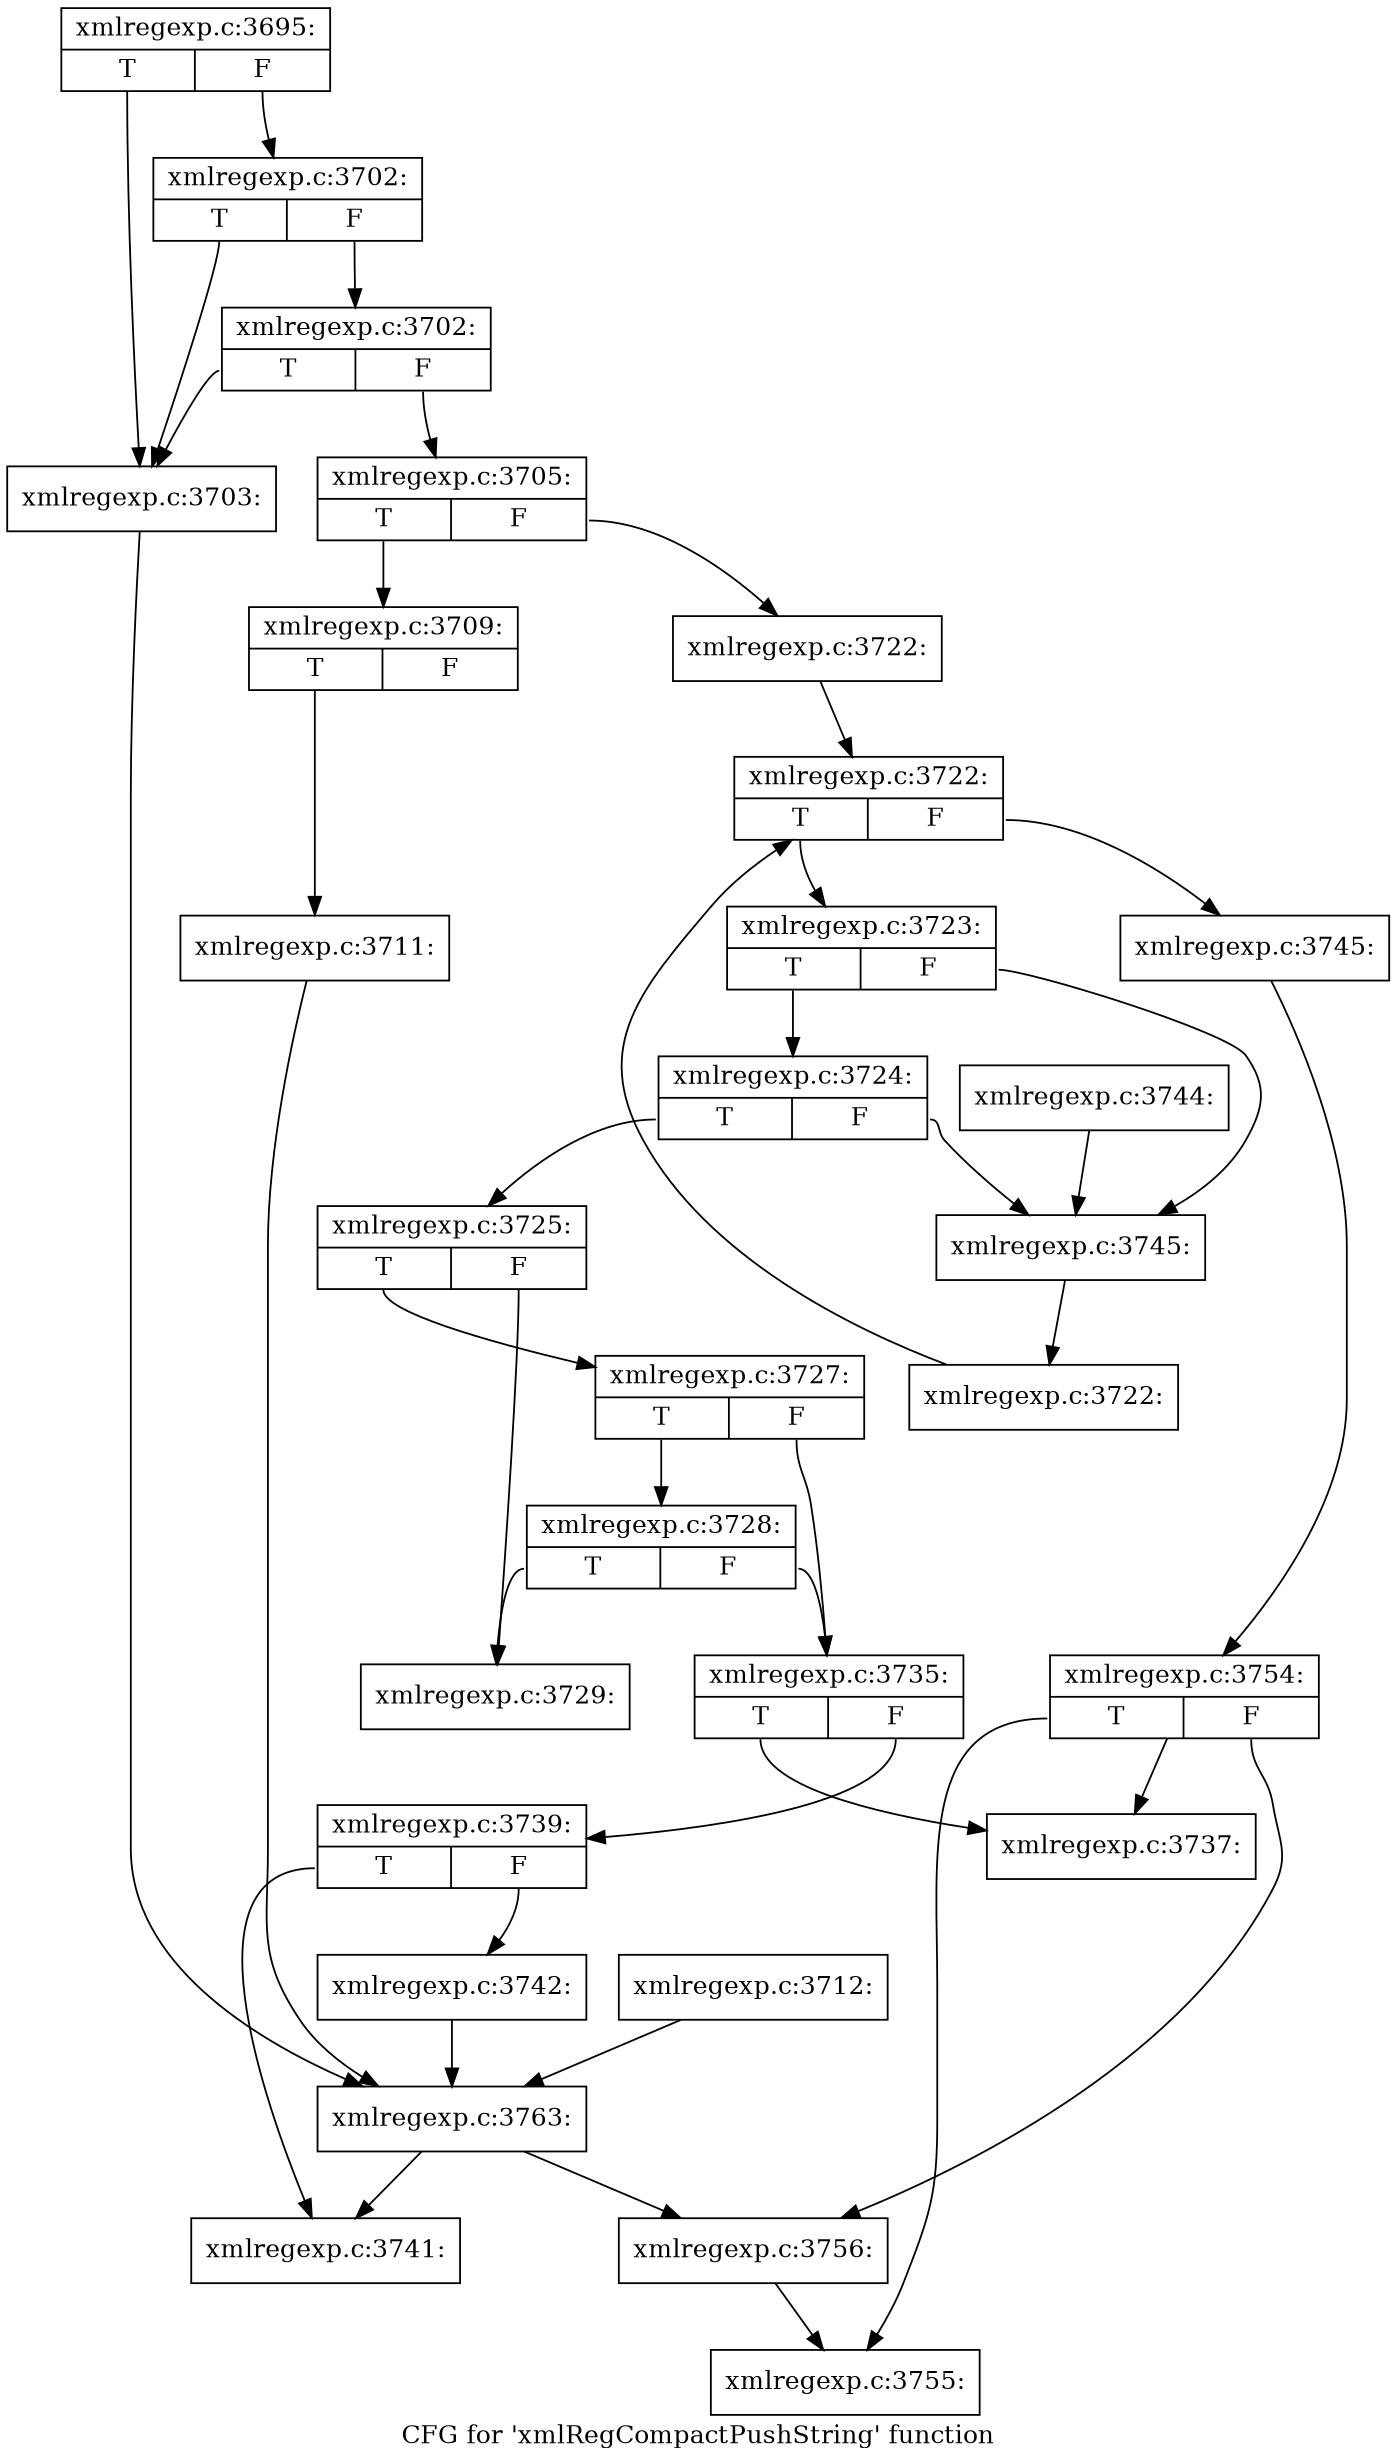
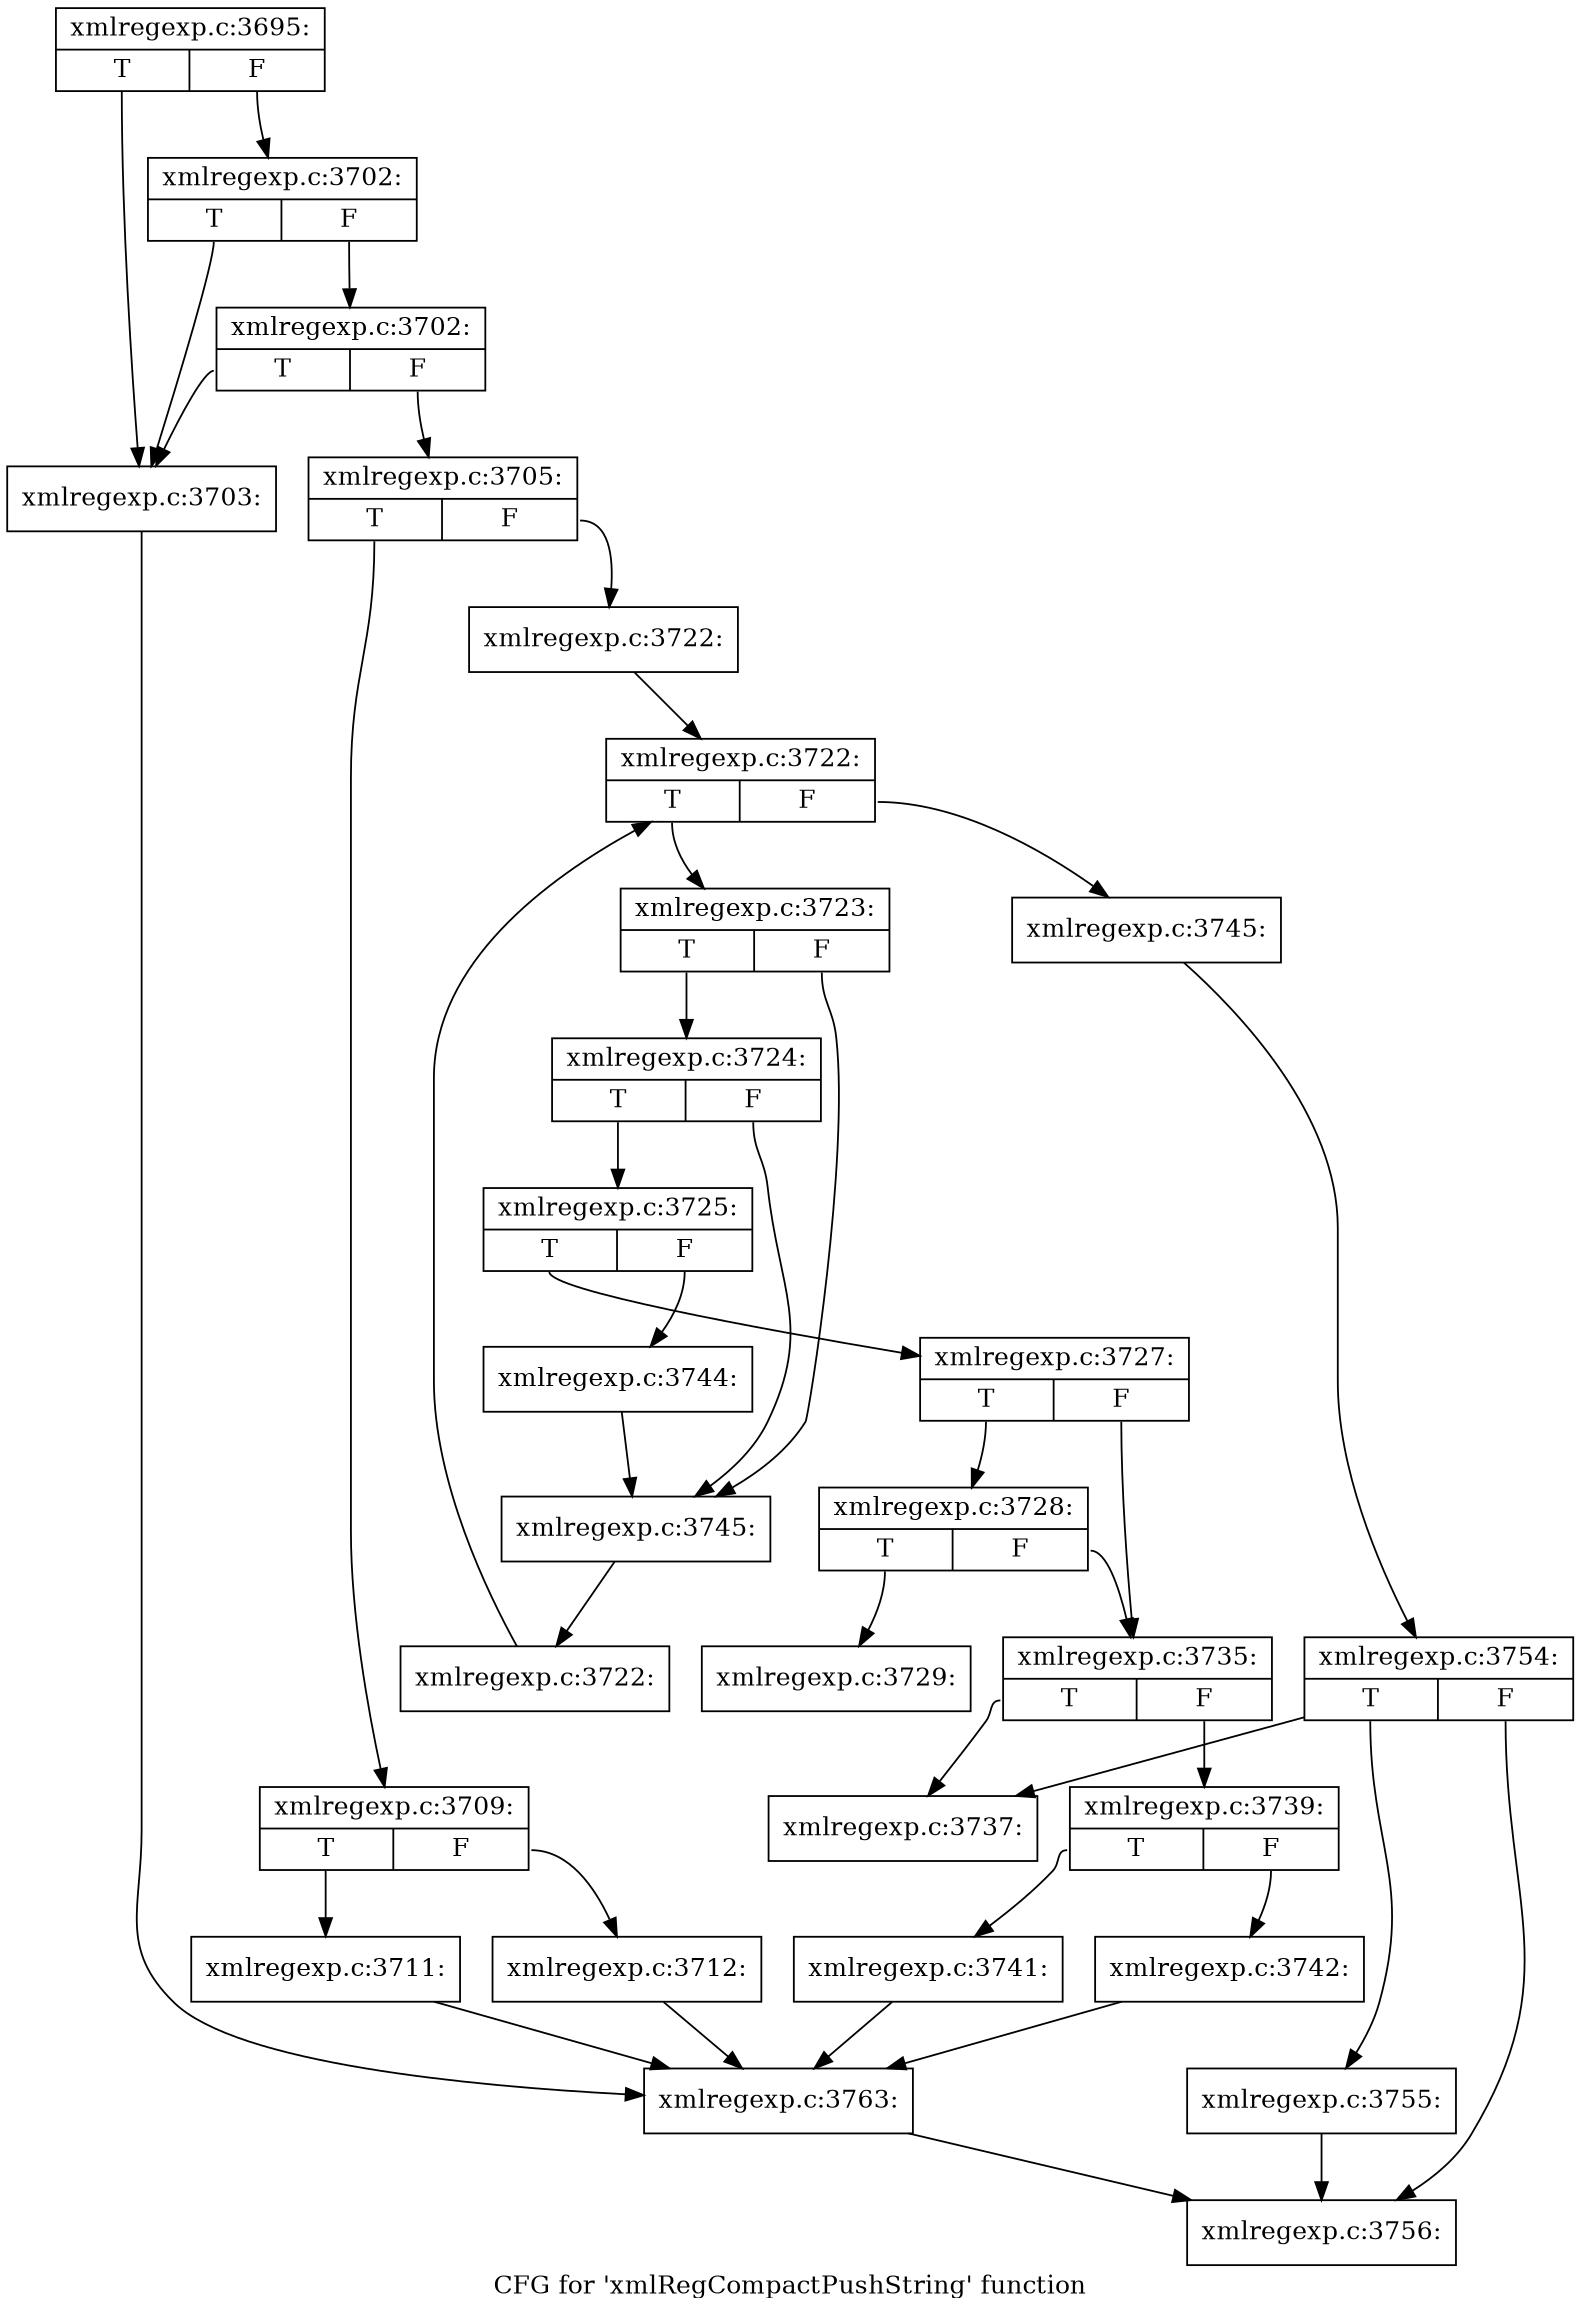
edge "xmlregexp.c:3725:" -> "xmlregexp.c:3729:": now "xmlregexp.c:3725:" -> "xmlregexp.c:3744:"
edge "xmlregexp.c:3709:" -> "xmlregexp.c:3712:": added
edge "xmlregexp.c:3763:" -> "xmlregexp.c:3741:": reversed
edge "xmlregexp.c:3756:" -> "xmlregexp.c:3755:": reversed
